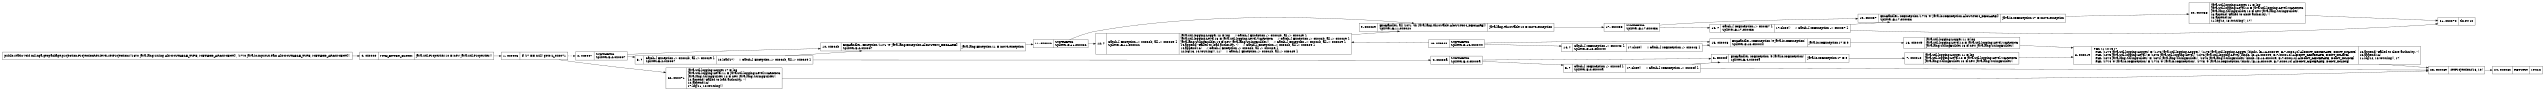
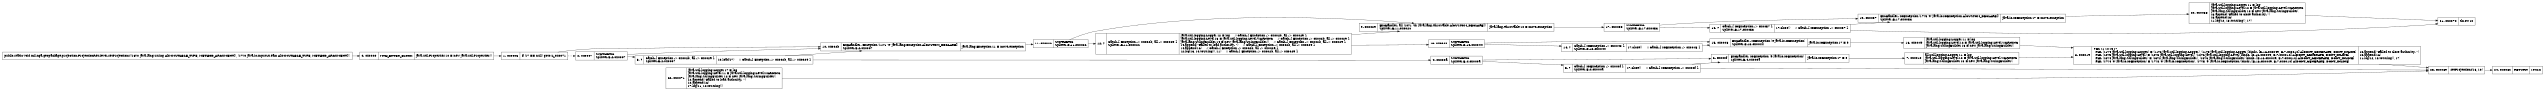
edge "13: 0x0044" -> "12: ?": reversed
node "7: 0x0010": text "java.util.logging.Logger r1 = log" -> "all.util.logging.Logger r1 = log"
edge "1: 0x0005" -> "22: 0x0071": now "1: 0x0005" -> "10: 0x002b"
